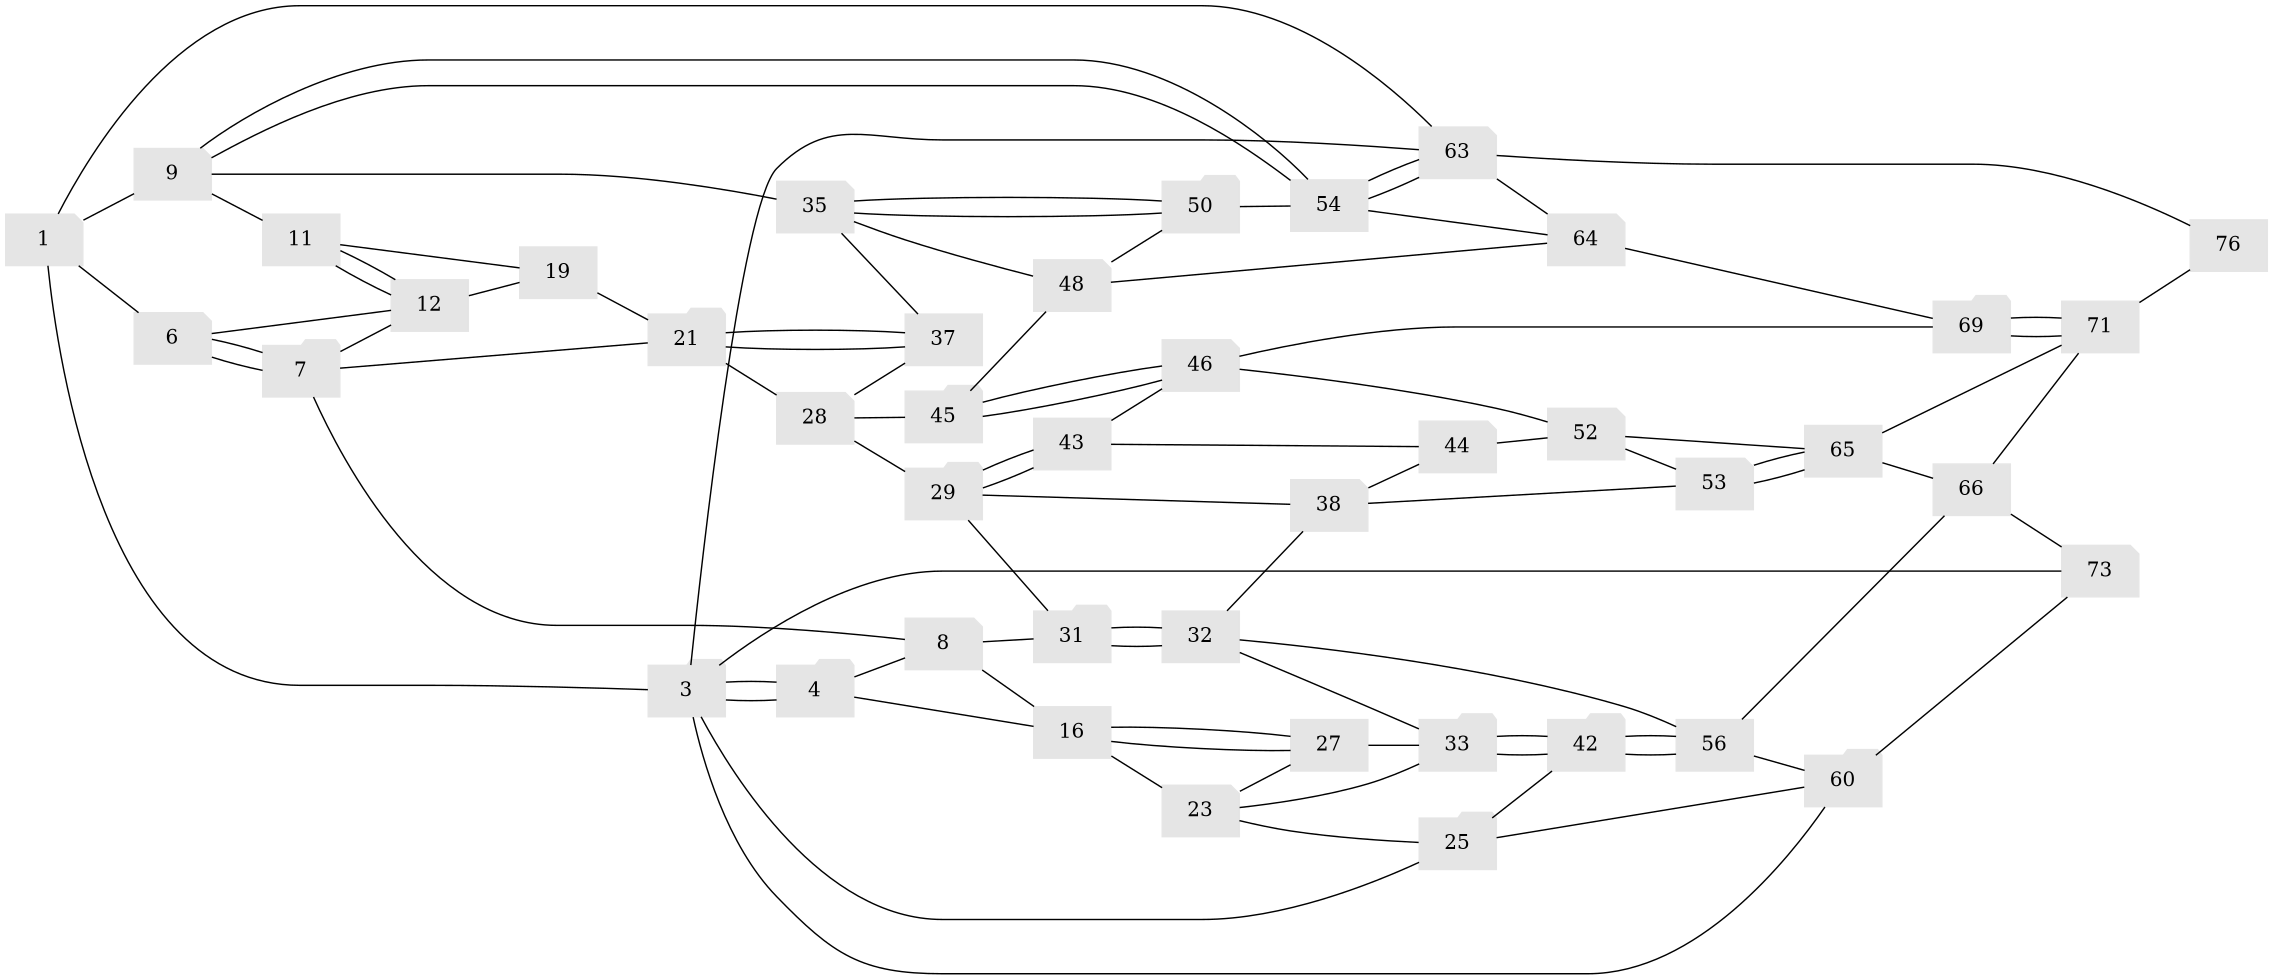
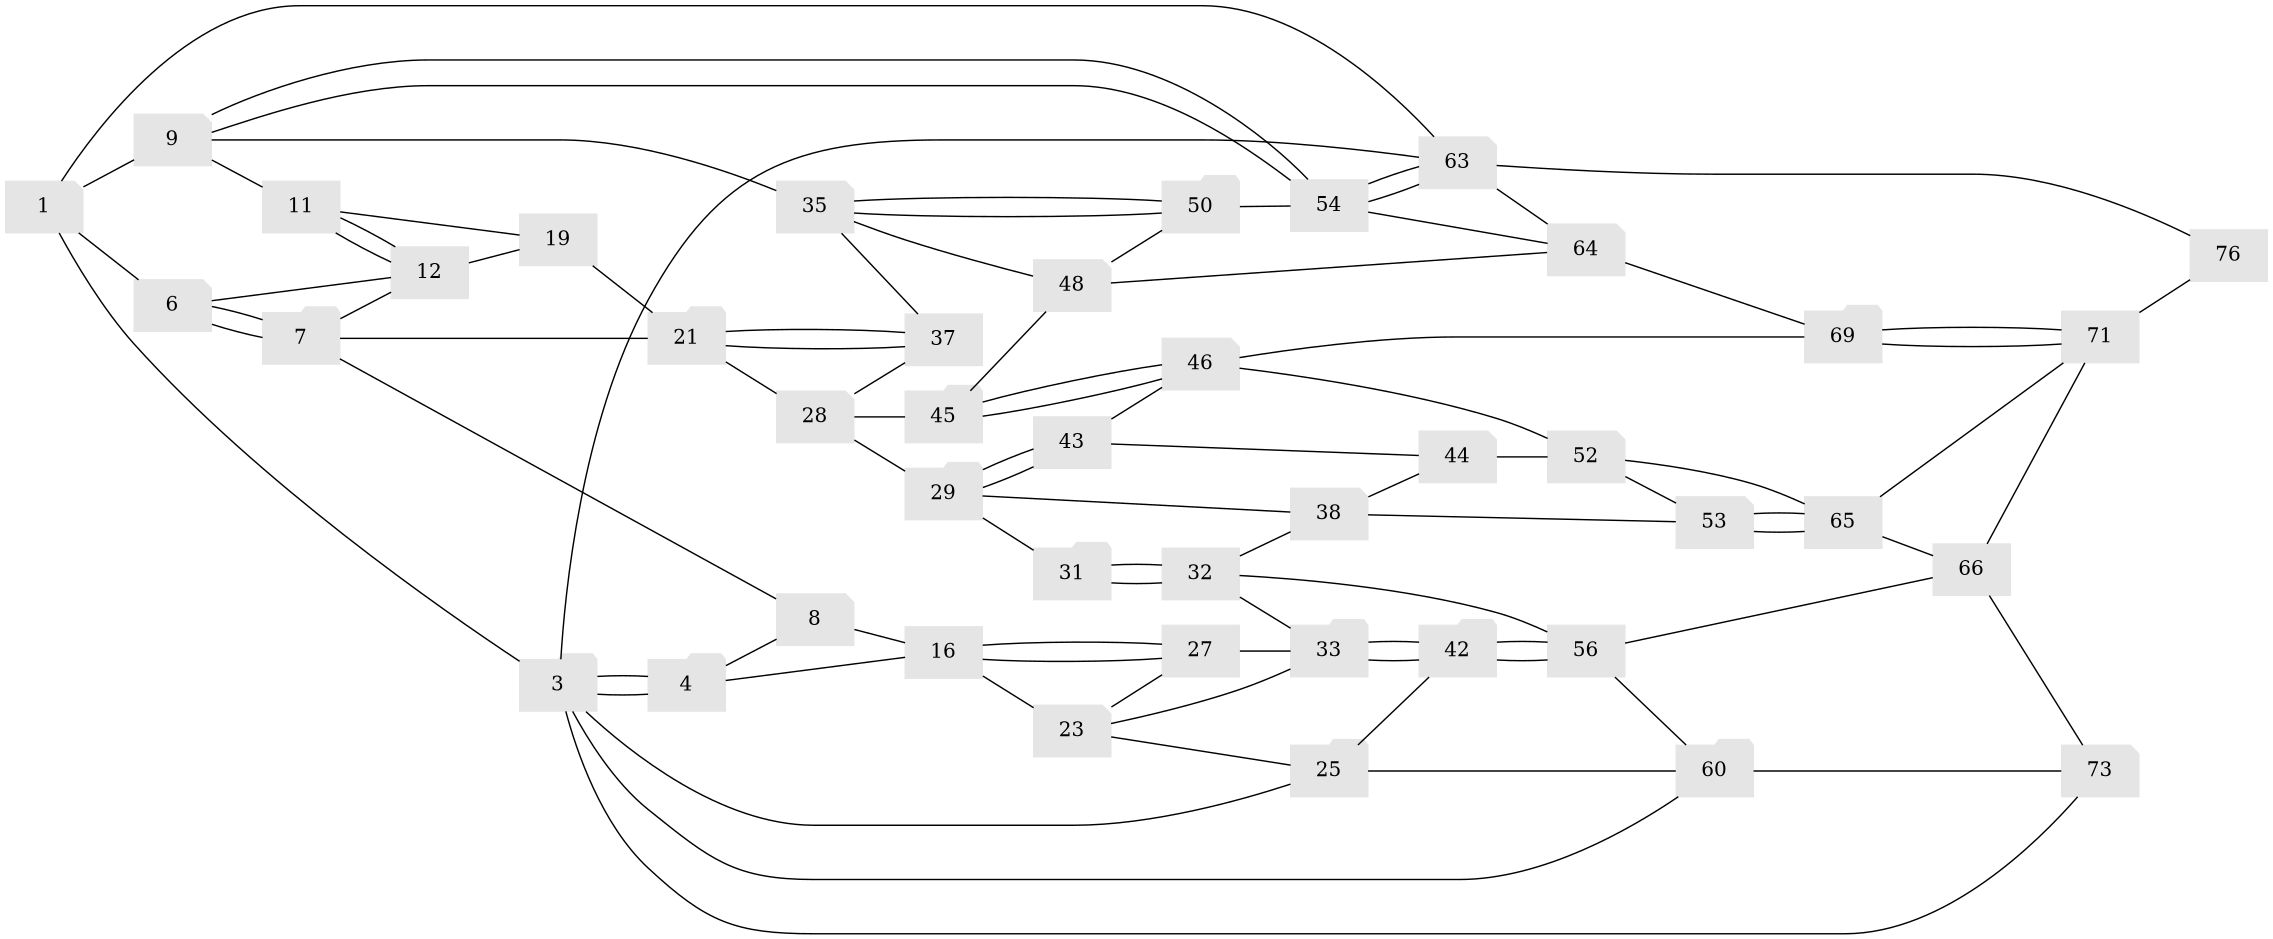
edge "31" -- "8": removed
